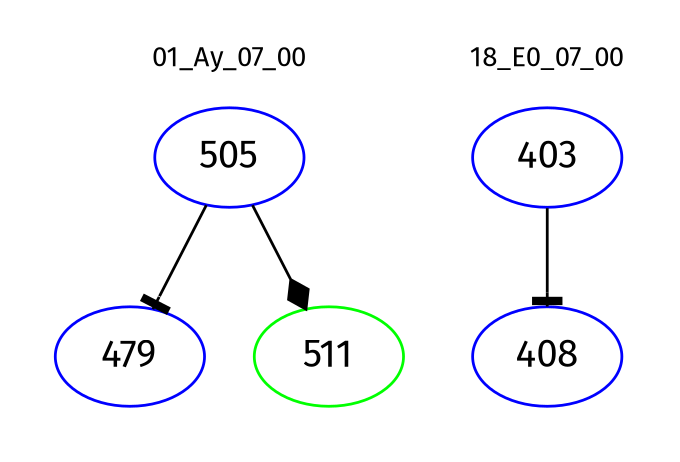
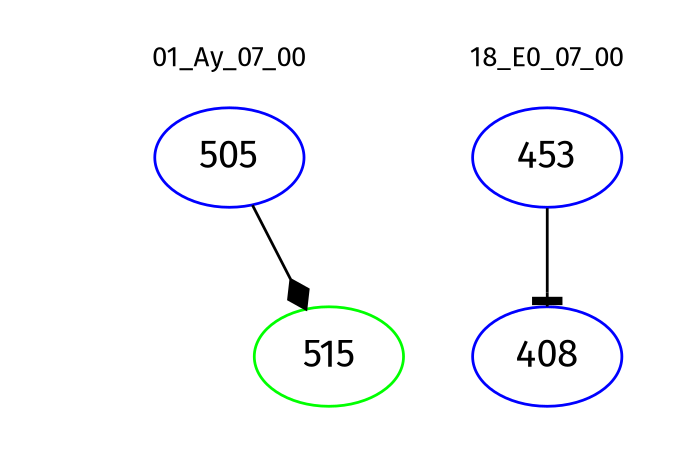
node "403": label "403" -> "453"
node "479": removed
node "511": label "511" -> "515"
